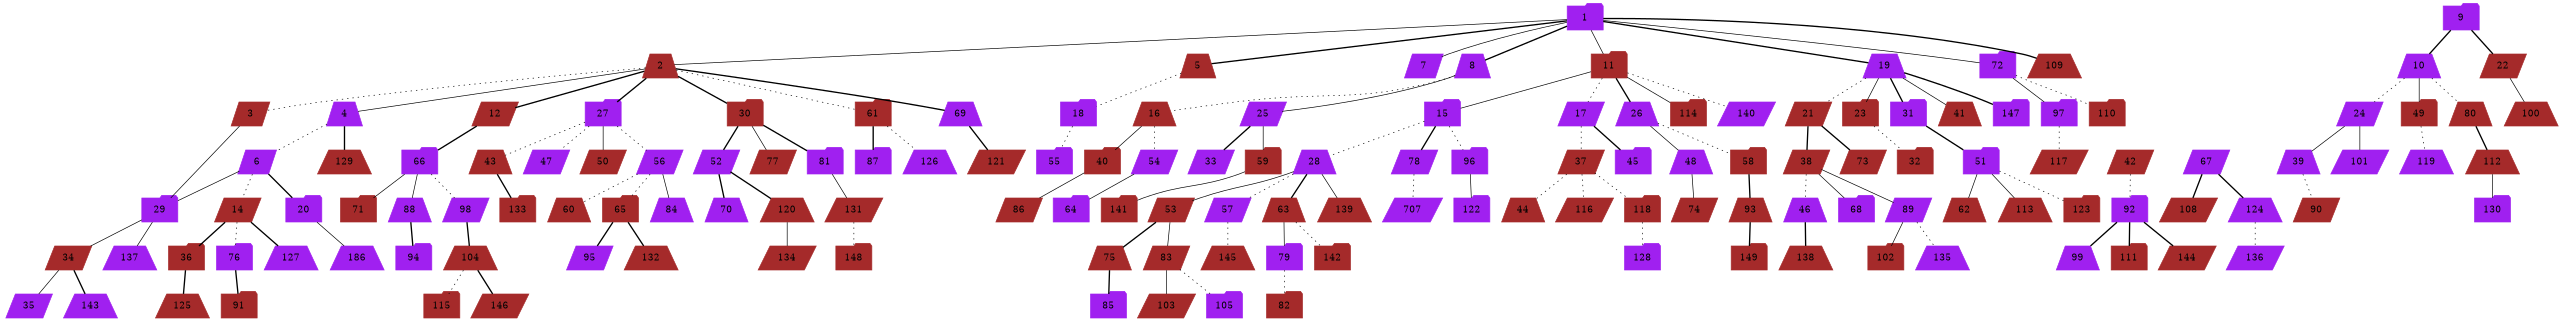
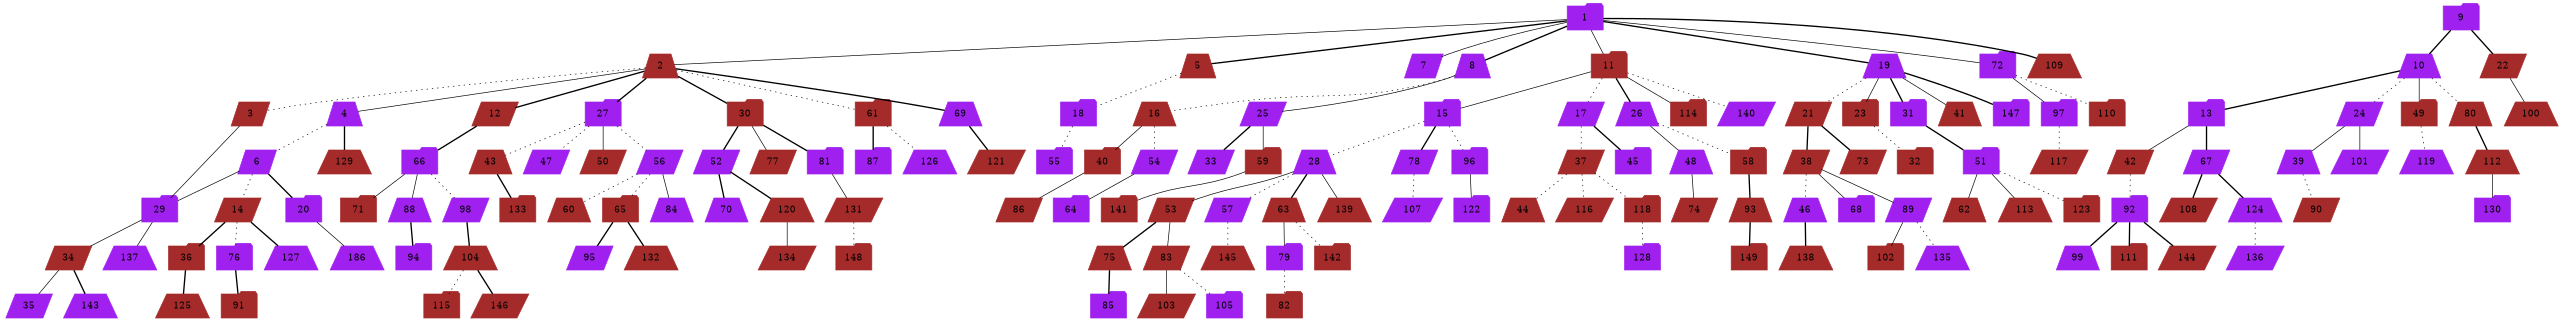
node "13": added
node "707": label "707" -> "107"
